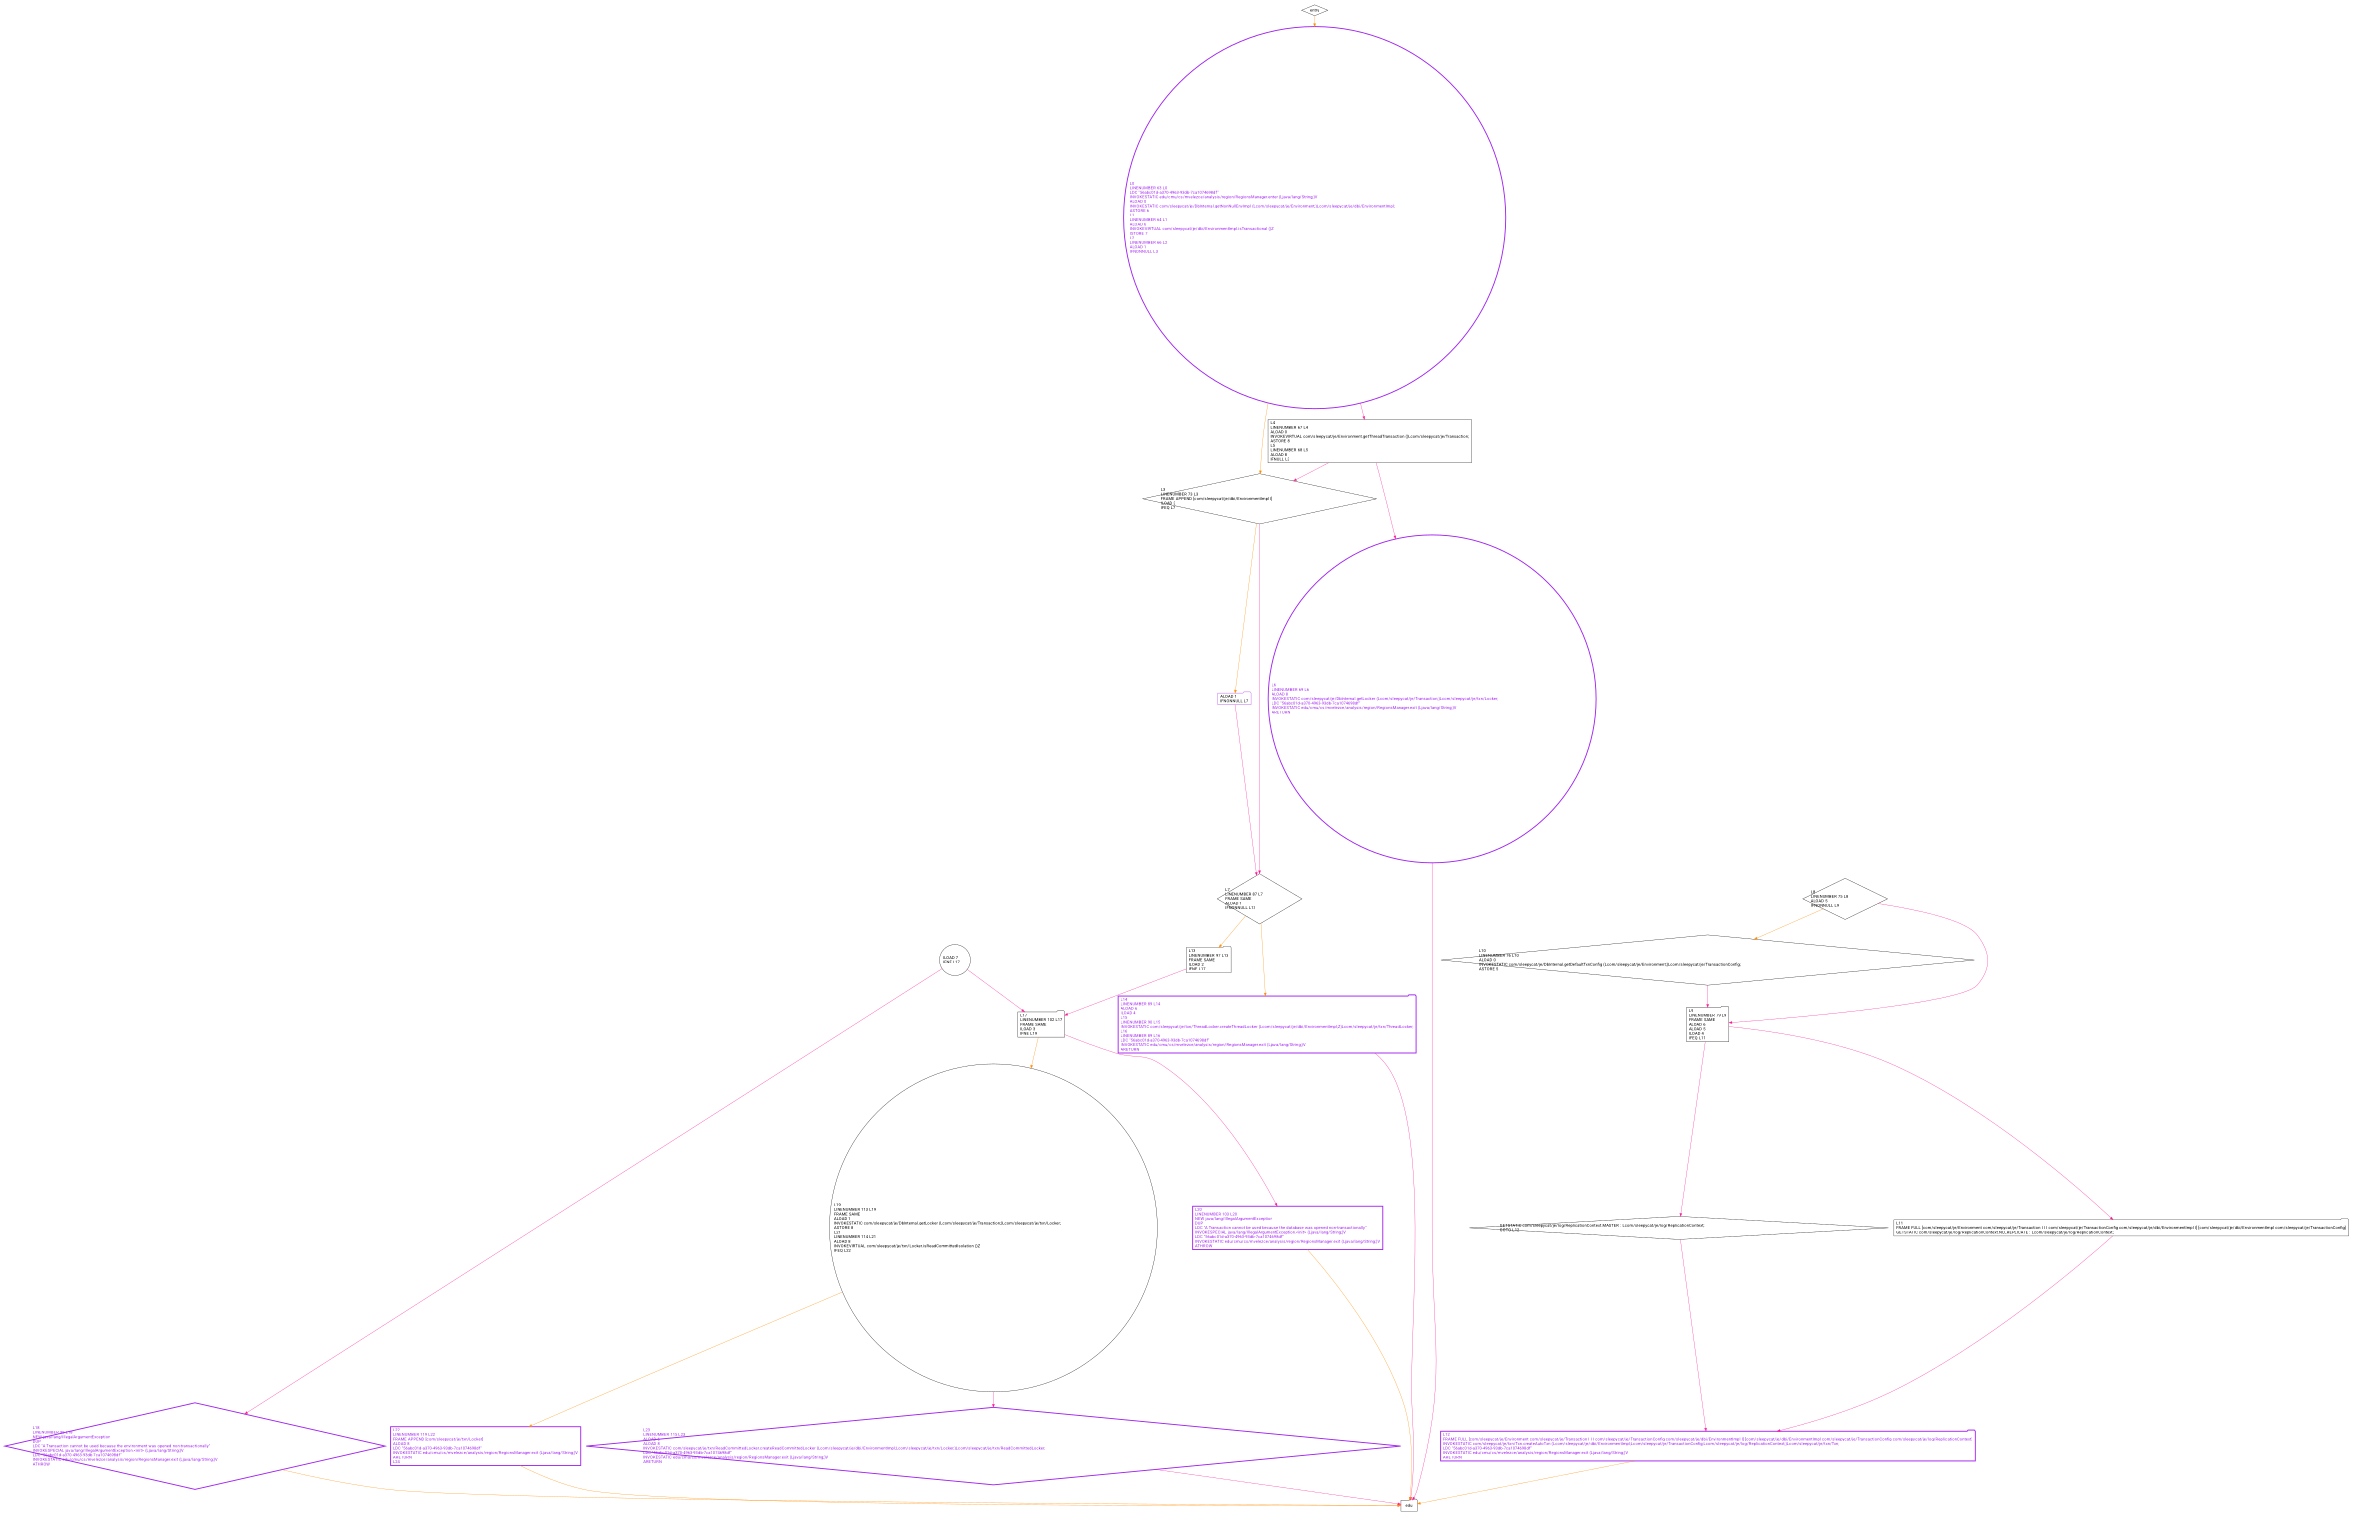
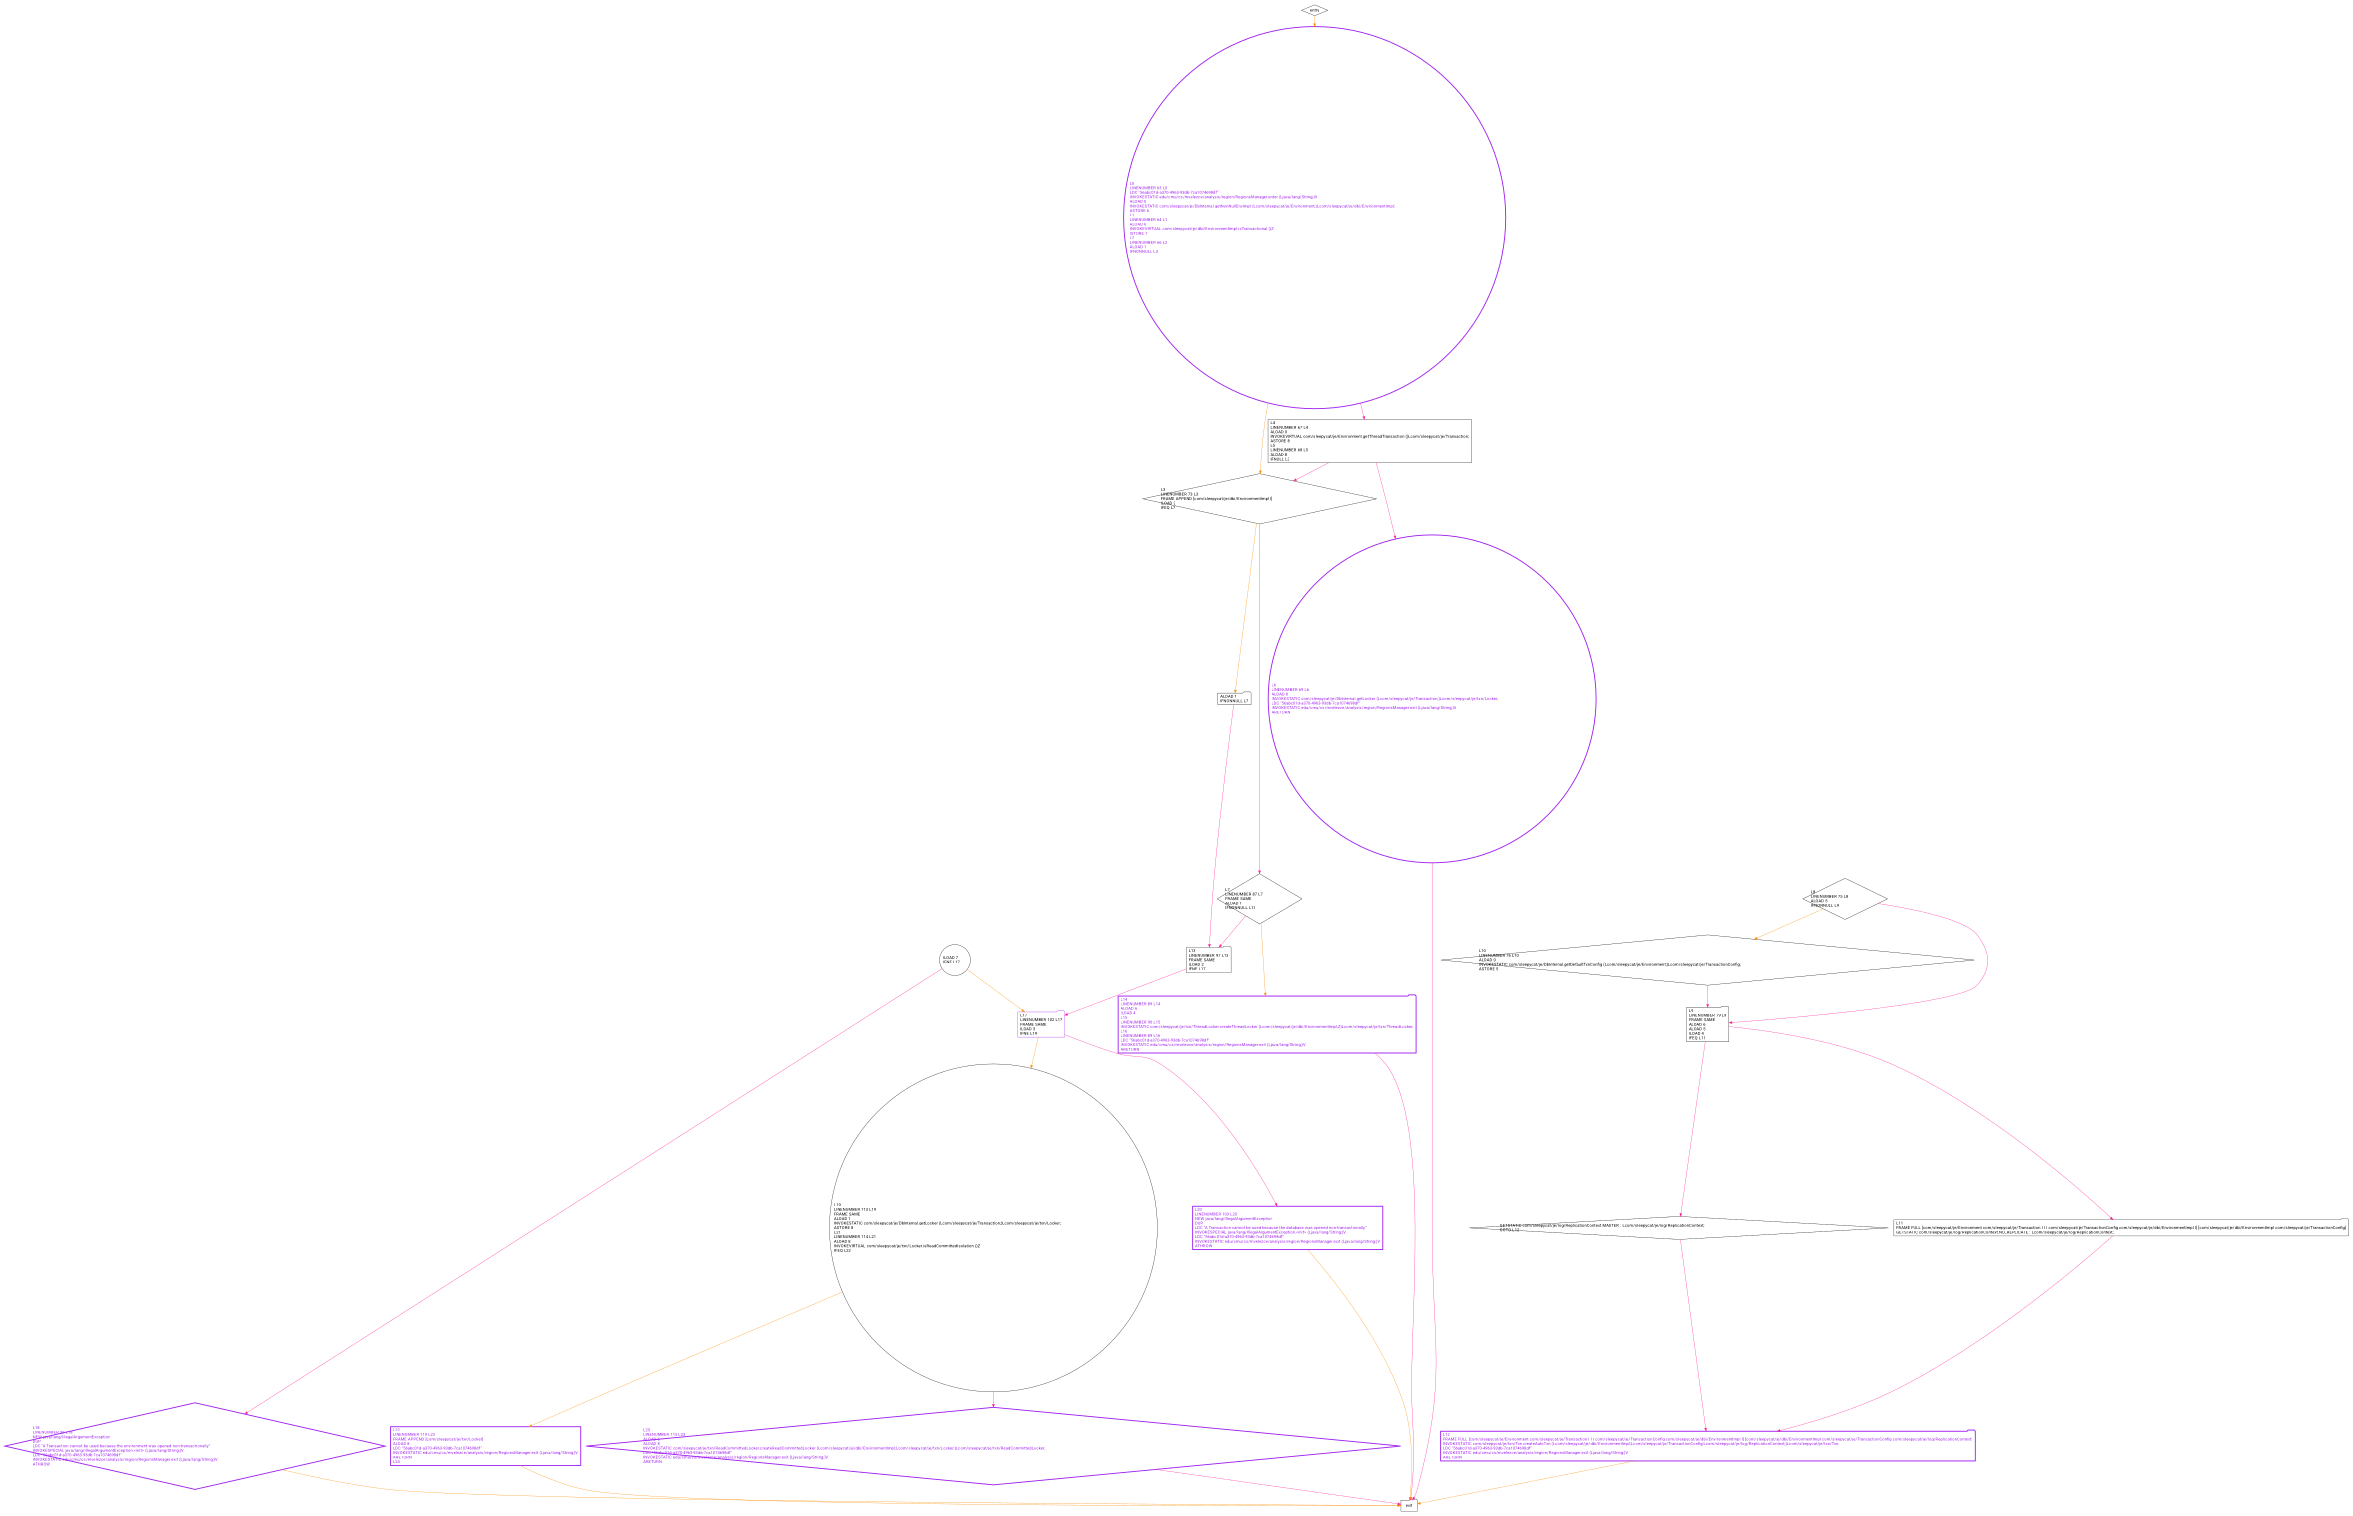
node "ALOAD 1 IFNONNULL L7": color purple -> black
edge "ALOAD 1 IFNONNULL L7" -> "L7 LINENUMBER 87 L7 FRAME SAME ALOAD 1 IFNONNULL L13": now "ALOAD 1 IFNONNULL L7" -> "L13 LINENUMBER 97 L13 FRAME SAME ILOAD 2 IFNE L17"
edge "L7 LINENUMBER 87 L7 FRAME SAME ALOAD 1 IFNONNULL L13" -> "L13 LINENUMBER 97 L13 FRAME SAME ILOAD 2 IFNE L17": color darkorange -> deeppink
edge "ILOAD 7 IFNE L17" -> "L17 LINENUMBER 102 L17 FRAME SAME ILOAD 3 IFNE L19": color deeppink -> darkorange
node "L17 LINENUMBER 102 L17 FRAME SAME ILOAD 3 IFNE L19": color black -> purple
node "edu": label "edu" -> "exit"
